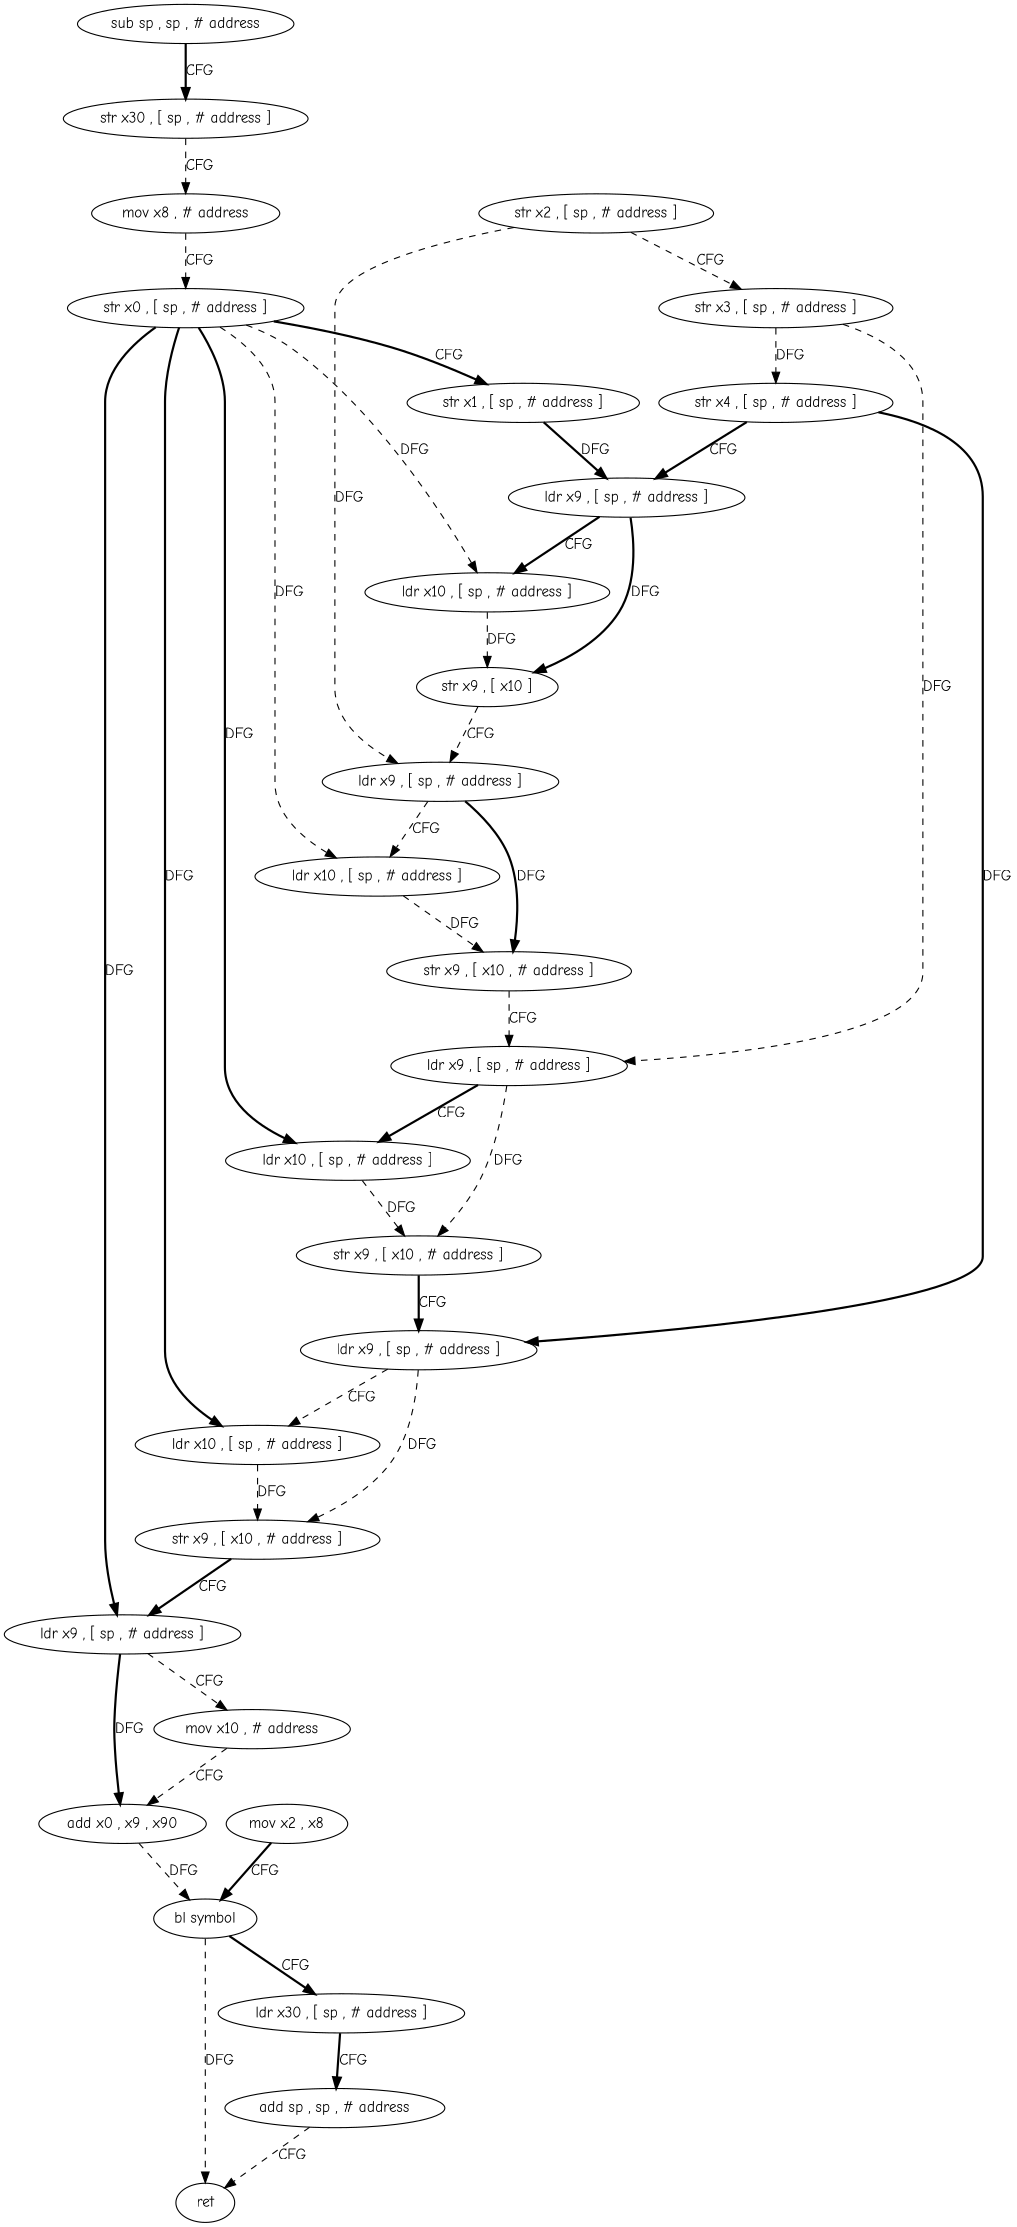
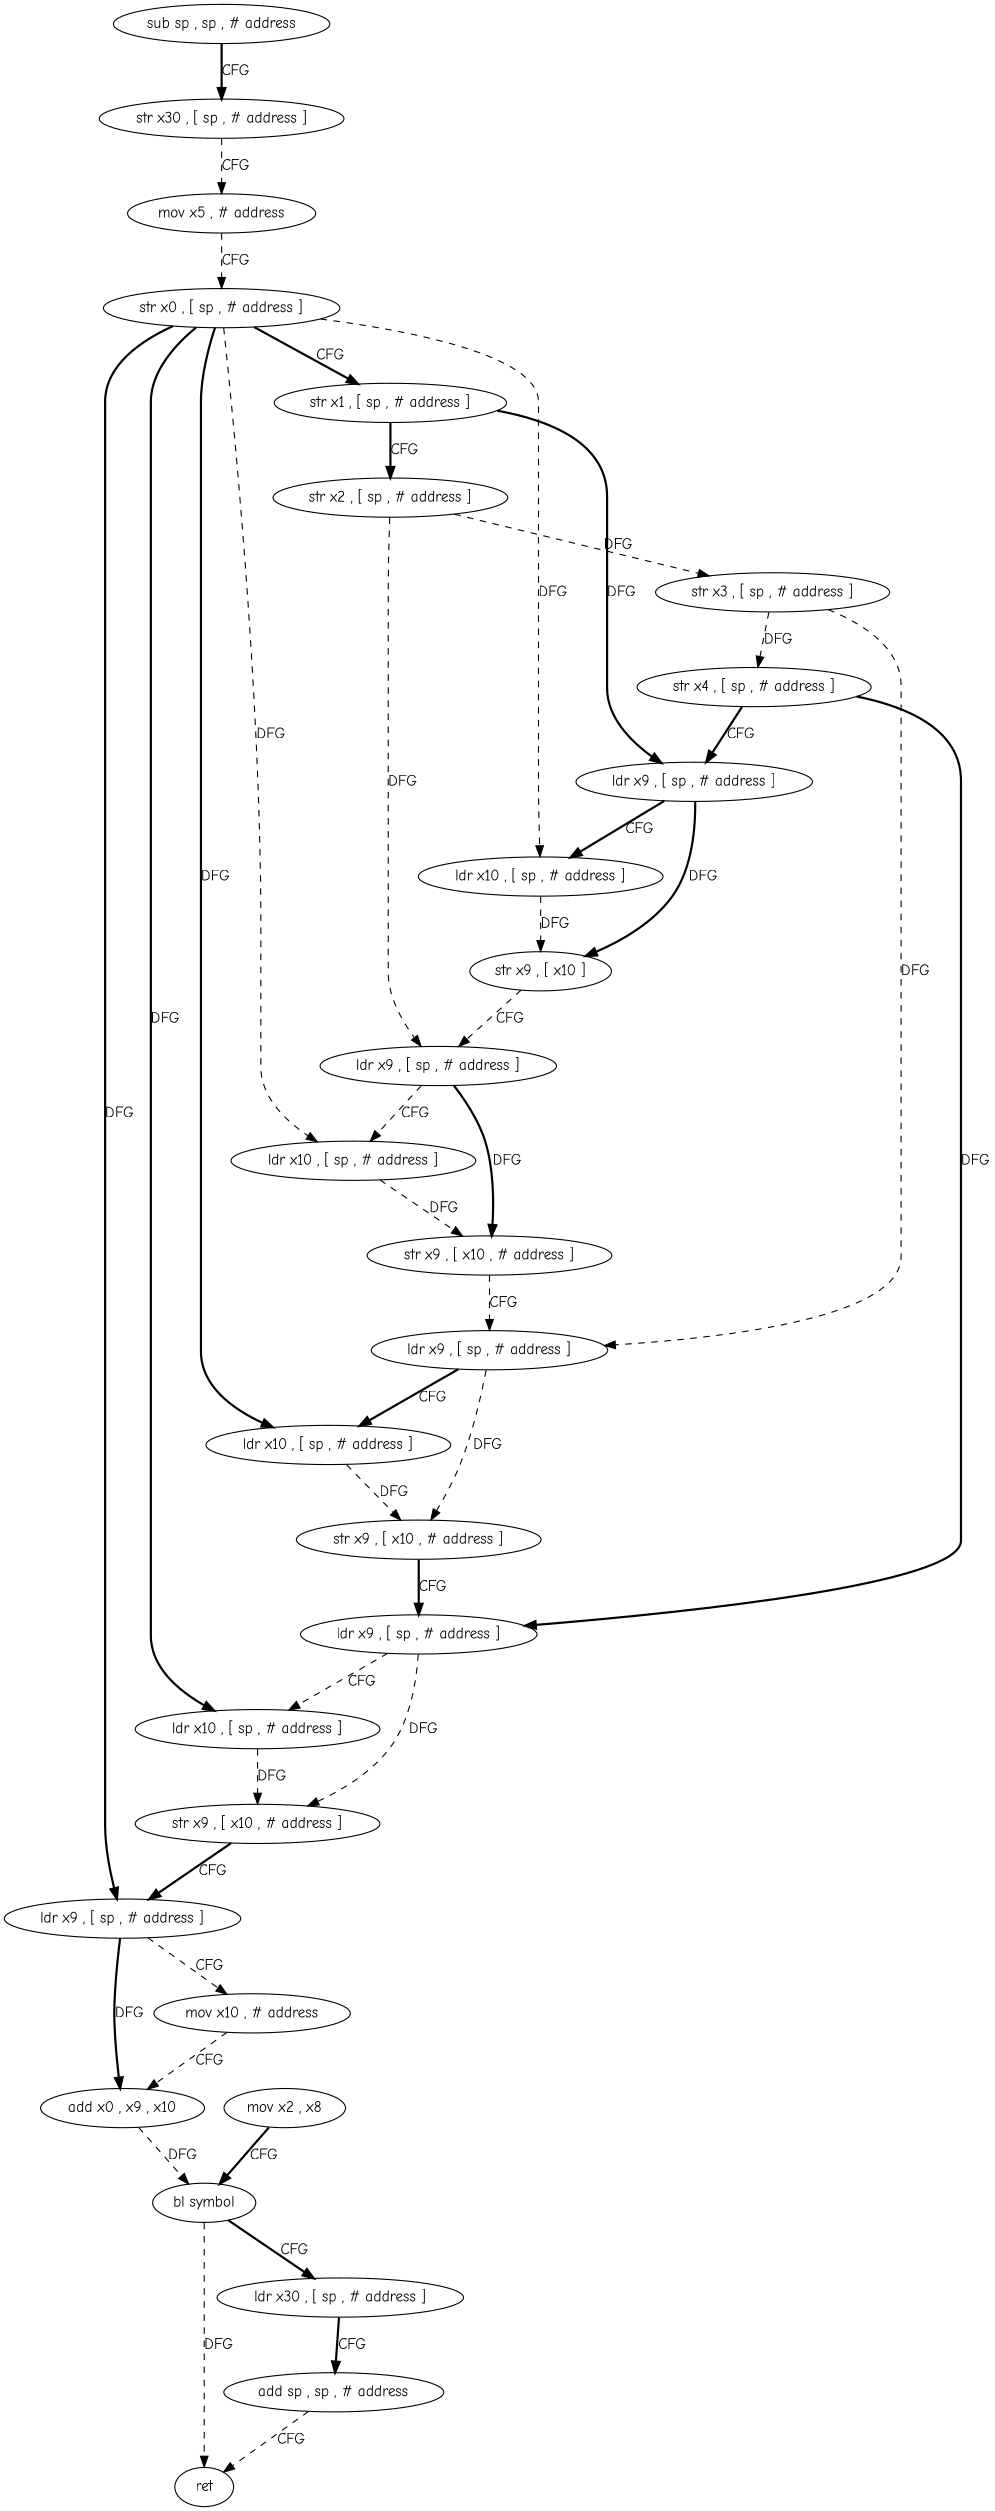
node "mov x8 , # address": label "mov x8 , # address" -> "mov x5 , # address"
edge "str x2 , [ sp , # address ]" -> "str x3 , [ sp , # address ]": label "CFG" -> "DFG"
edge "str x1 , [ sp , # address ]" -> "str x2 , [ sp , # address ]": added, label "CFG"
node "add x0 , x9 , x90": label "add x0 , x9 , x90" -> "add x0 , x9 , x10"
